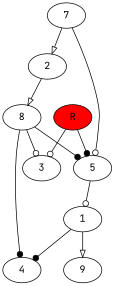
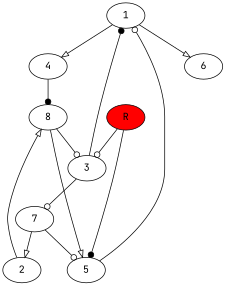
edge "3" -> "1": added
edge "8" -> "5": arrowhead dot -> onormal
edge "8" -> "4": reversed
edge "3" -> "7": added
edge "1" -> "4": arrowhead dot -> onormal
node "9": label "9" -> "6"
